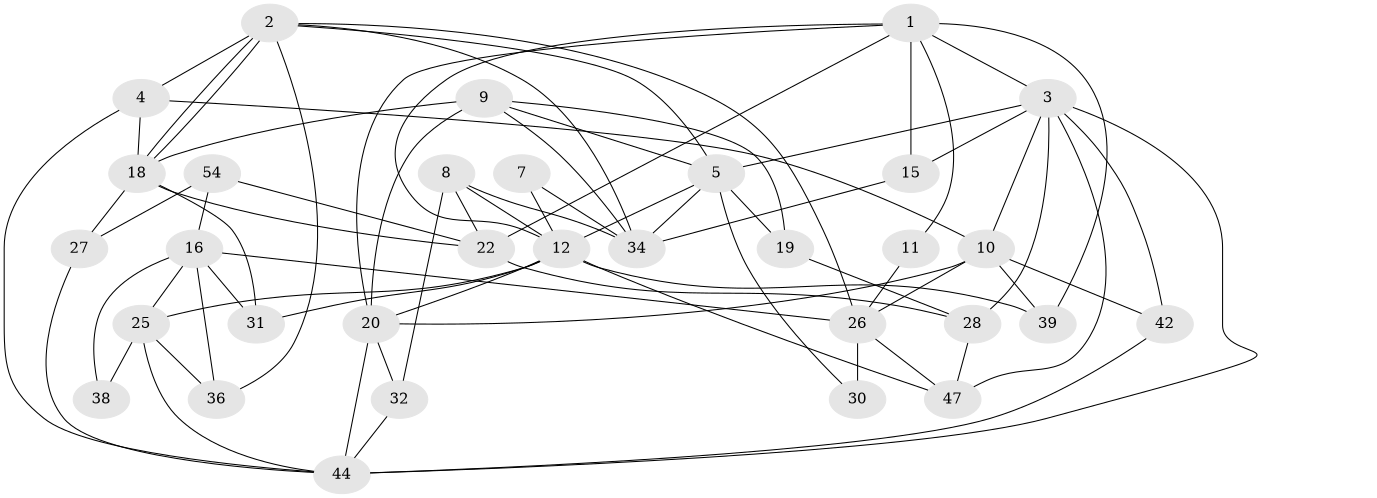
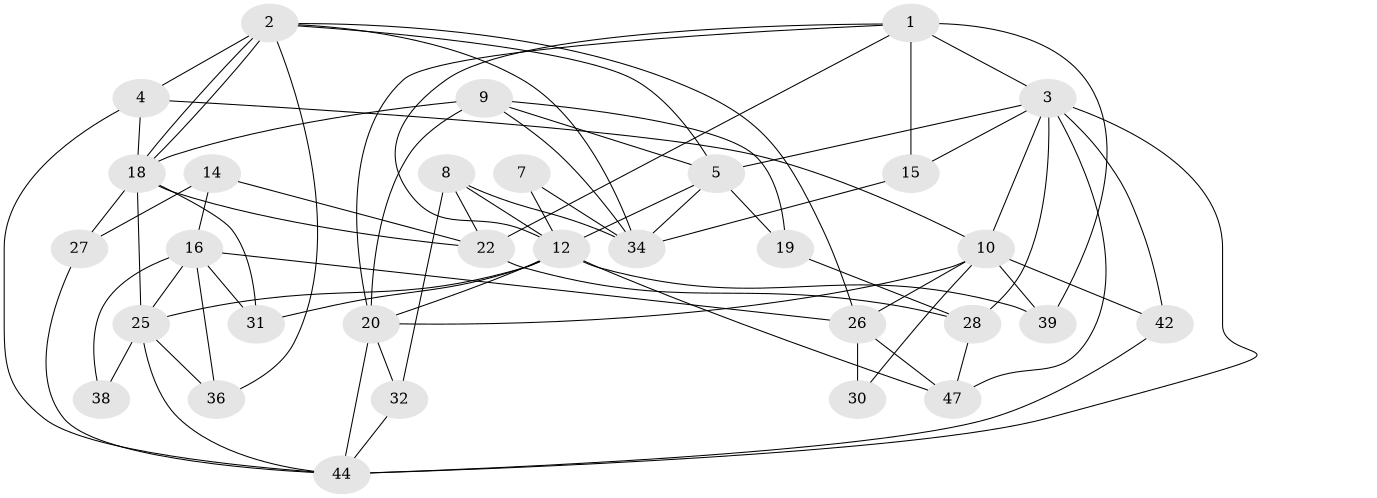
node "54": label "54" -> "14"
edge "18" -- "25": added
node "11": removed
edge "5" -- "30": now "10" -- "30"
